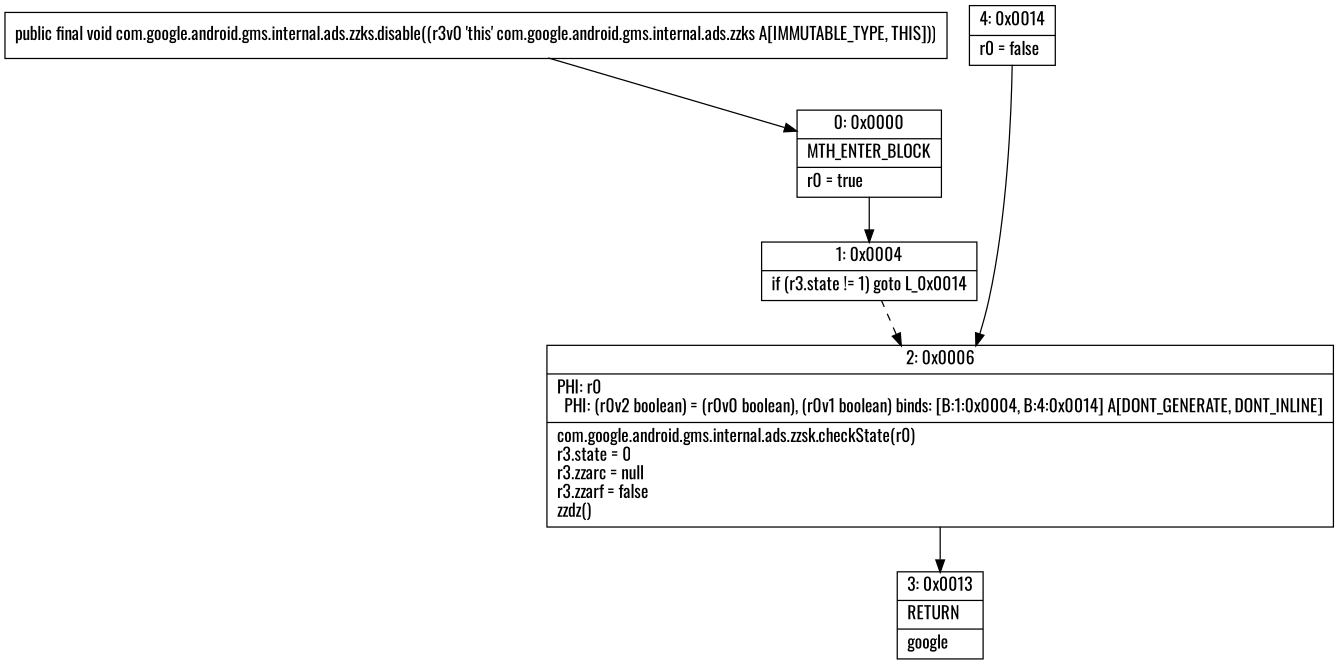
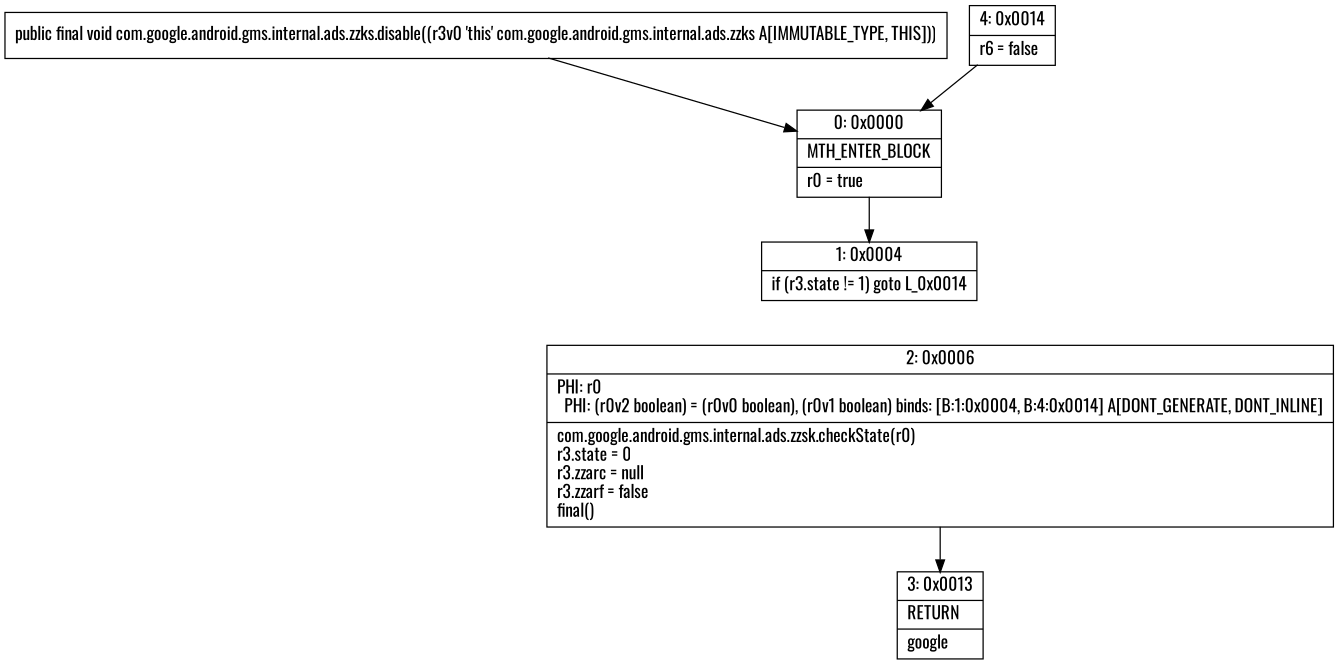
node "4: 0x0014": text "r0 = false" -> "r6 = false"
edge "4: 0x0014" -> "2: 0x0006": now "4: 0x0014" -> "0: 0x0000"
edge "1: 0x0004" -> "2: 0x0006": removed
node "2: 0x0006": text "zzdz()" -> "final()"
